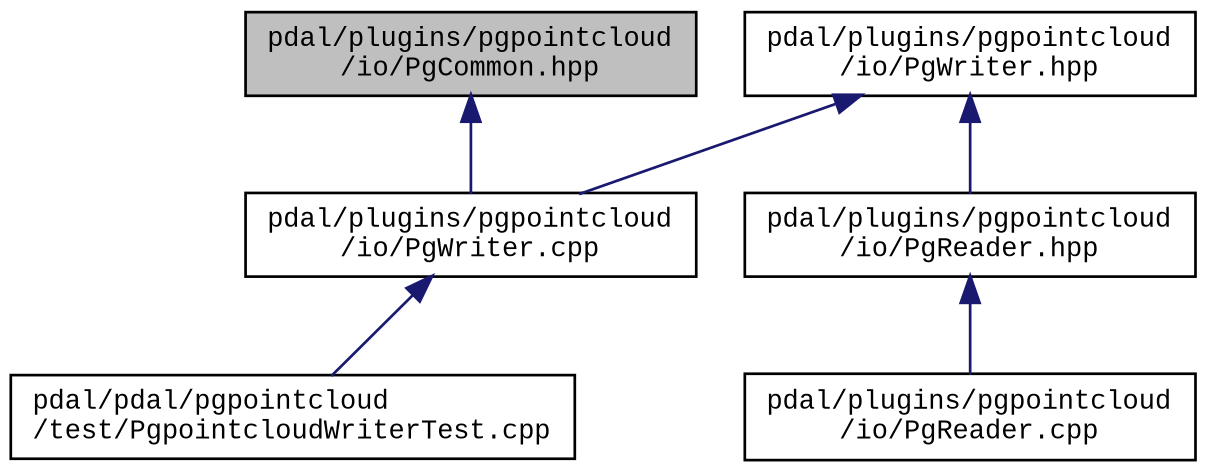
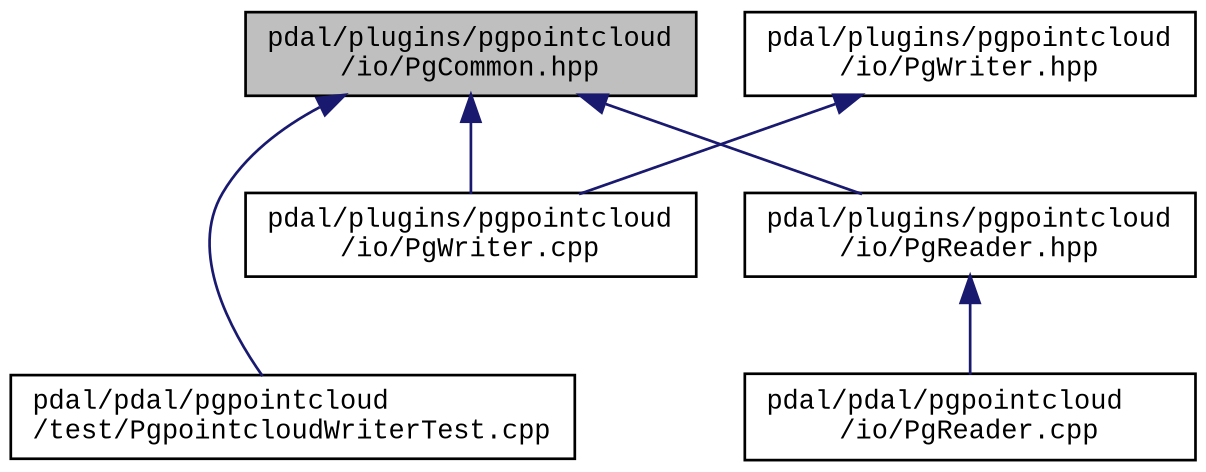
edge "pdal/plugins/pgpointcloud /io/PgReader.hpp" -> "pdal/plugins/pgpointcloud /io/PgWriter.hpp": now "pdal/plugins/pgpointcloud /io/PgReader.hpp" -> "pdal/plugins/pgpointcloud /io/PgCommon.hpp"
edge "pdal/pdal/pgpointcloud /test/PgpointcloudWriterTest.cpp" -> "pdal/plugins/pgpointcloud /io/PgWriter.cpp": now "pdal/pdal/pgpointcloud /test/PgpointcloudWriterTest.cpp" -> "pdal/plugins/pgpointcloud /io/PgCommon.hpp"
node "pdal/plugins/pgpointcloud /io/PgReader.cpp": label "pdal/plugins/pgpointcloud /io/PgReader.cpp" -> "pdal/pdal/pgpointcloud /io/PgReader.cpp"
